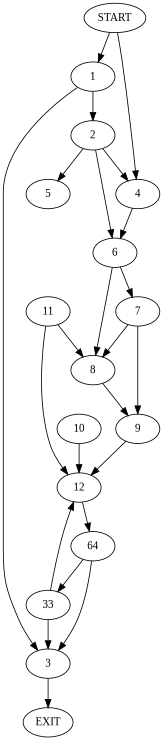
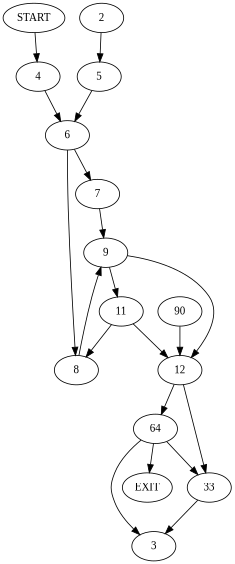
node "1": removed
edge "2" -> "4": removed
edge "2" -> "6": now "5" -> "6"
edge "9" -> "11": added
edge "7" -> "8": removed
node "10": label "10" -> "90"
edge "33" -> "12": reversed
edge "3" -> "EXIT": now "64" -> "EXIT"
